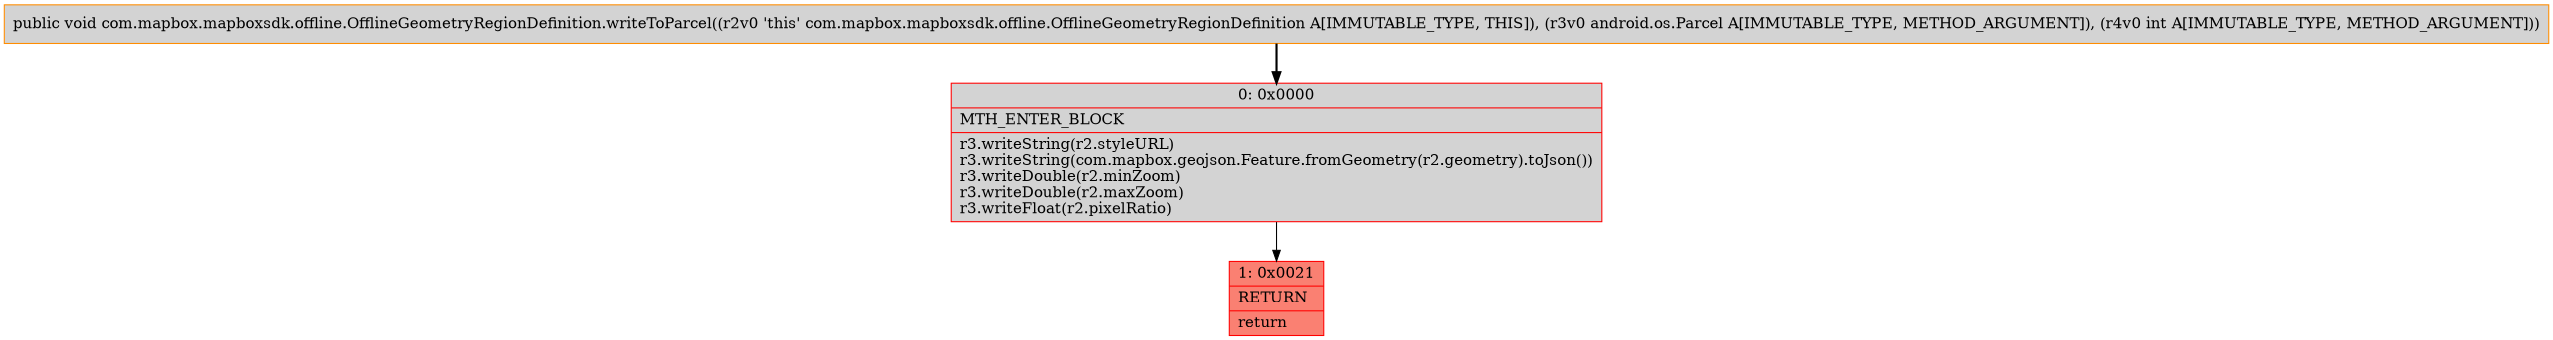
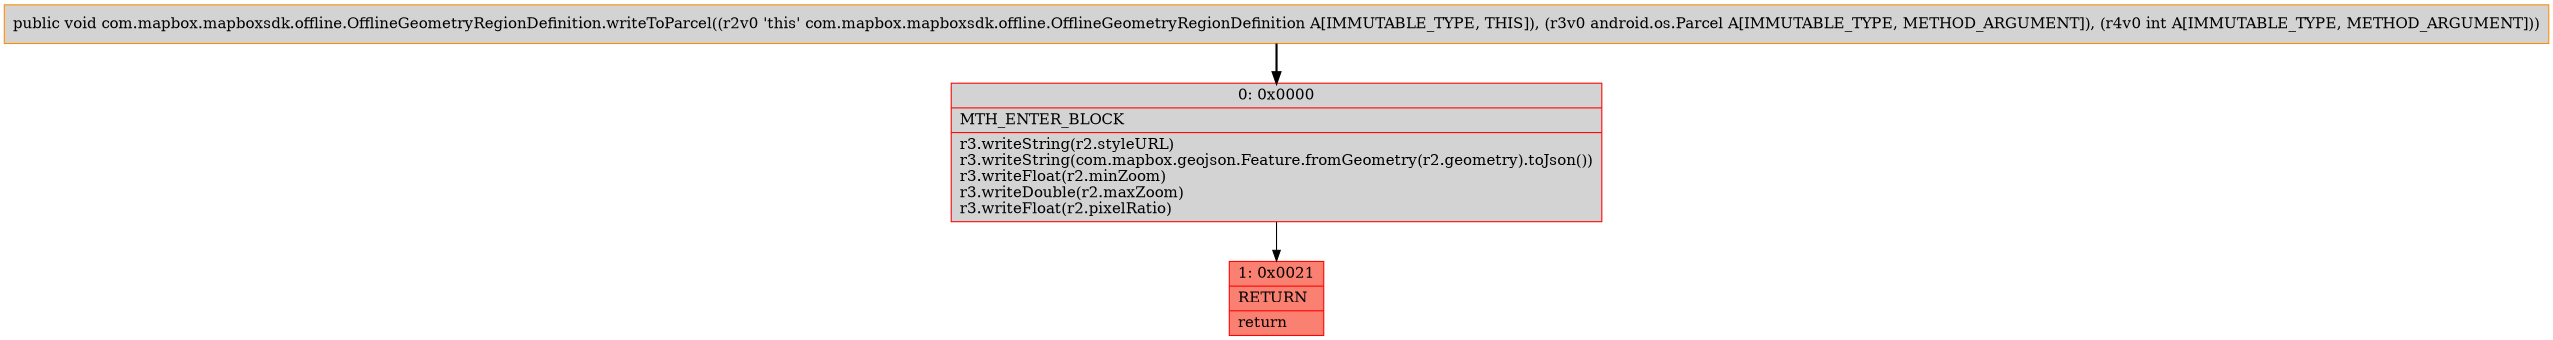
node "0: 0x0000": text "r3.writeDouble(r2.minZoom)" -> "r3.writeFloat(r2.minZoom)"
